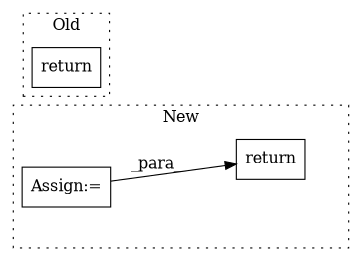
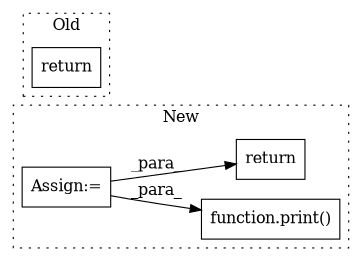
node "function.print()": added
